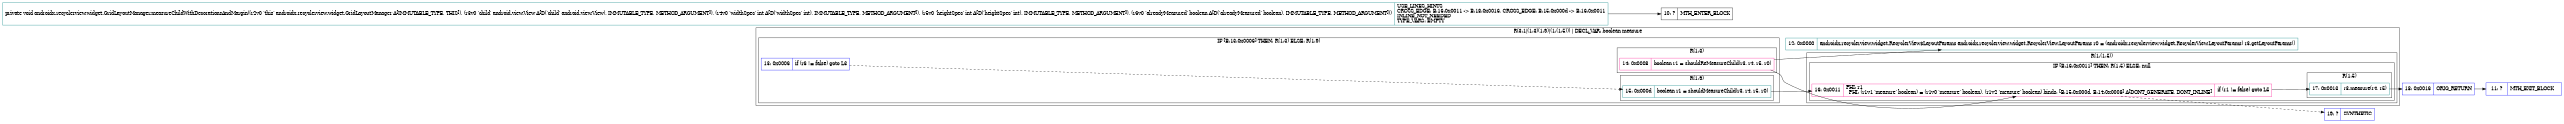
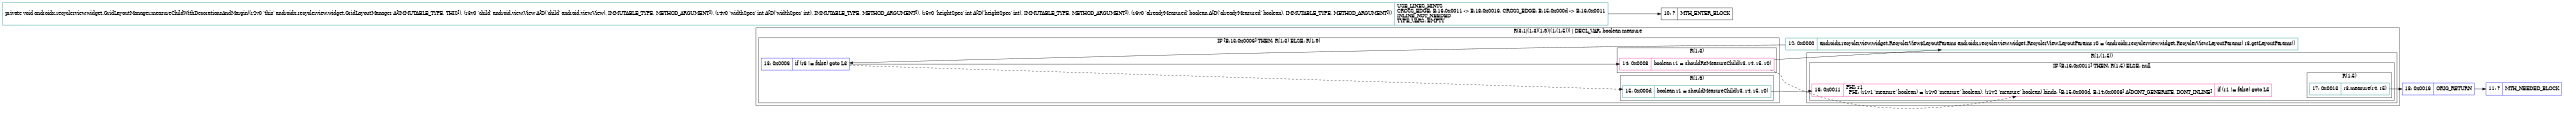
edge "12: 0x0000" -> "13: 0x0006": added
edge "13: 0x0006" -> "14: 0x0008": added
edge "16: 0x0011" -> "17: 0x0013": removed
node "11: ?": text "MTH_EXIT_BLOCK" -> "MTH_NEEDED_BLOCK"
edge "14: 0x0008" -> "16: 0x0011": style solid -> dashed
node "19: ?": removed
